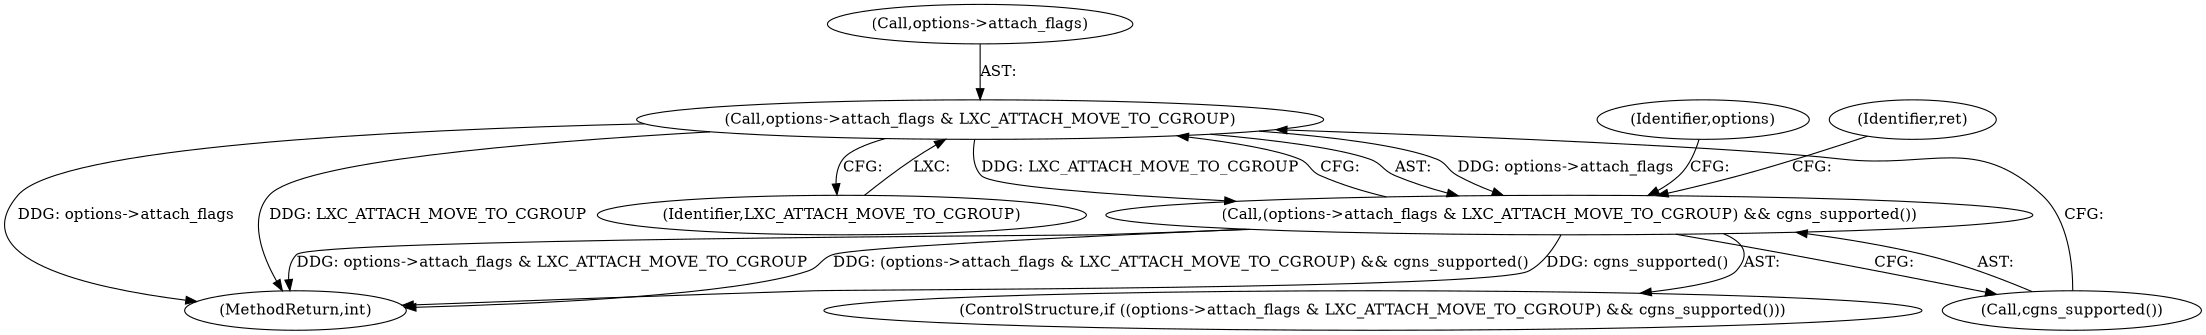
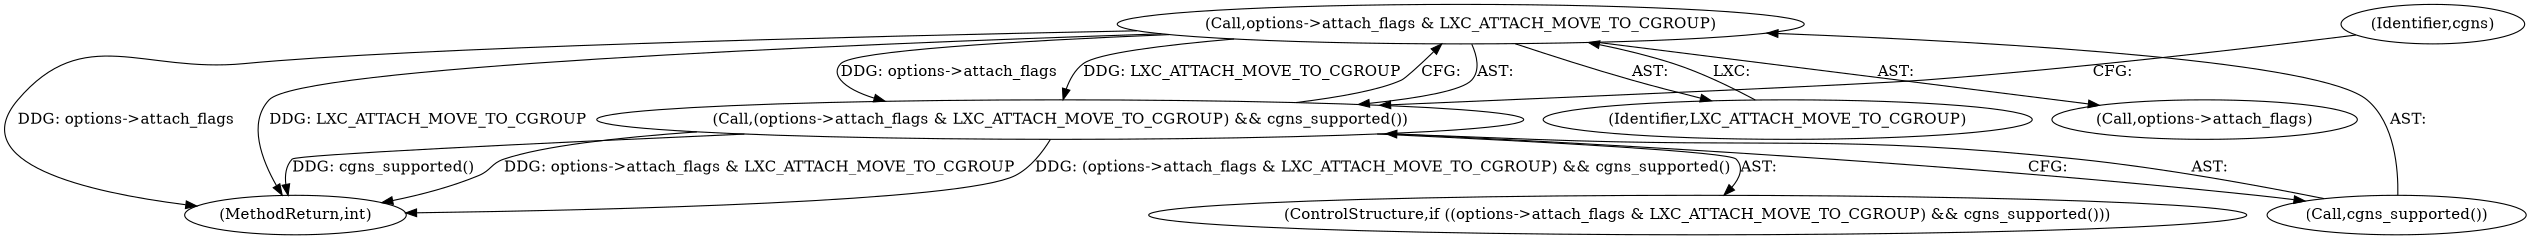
edge "(Call,options->attach_flags)" -> "(Call,options->attach_flags & LXC_ATTACH_MOVE_TO_CGROUP)": reversed
node "(Identifier,options)": label "(Identifier,options)" -> "(Identifier,cgns)"
node "(Identifier,ret)": removed
edge "(Call,options->attach_flags & LXC_ATTACH_MOVE_TO_CGROUP)" -> "(Identifier,LXC_ATTACH_MOVE_TO_CGROUP)": label "CFG: " -> "AST: "
edge "(Call,cgns_supported())" -> "(Call,options->attach_flags & LXC_ATTACH_MOVE_TO_CGROUP)": label "CFG: " -> "AST: "
